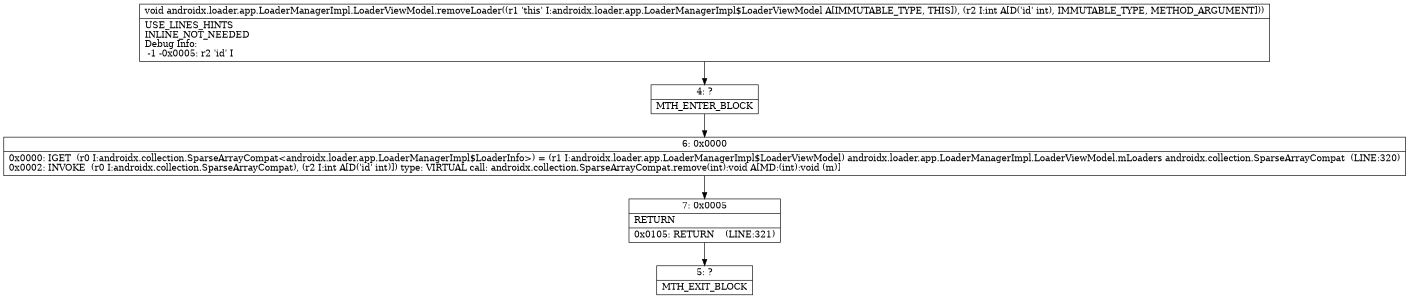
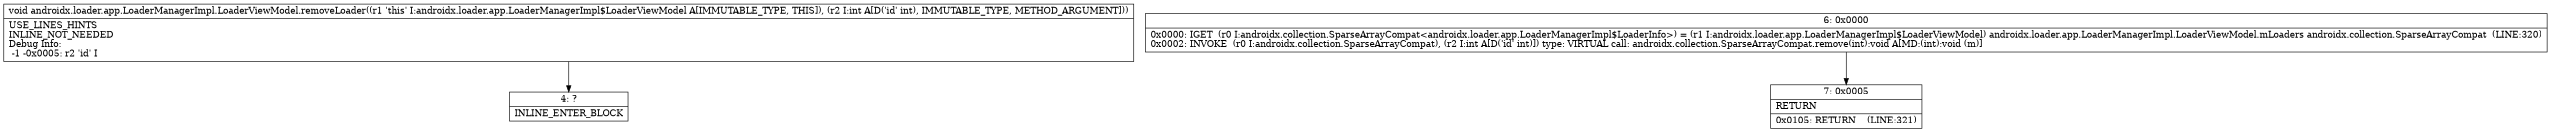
node "4: ?": text "MTH_ENTER_BLOCK" -> "INLINE_ENTER_BLOCK"
edge "4: ?" -> "6: 0x0000": removed
node "5: ?": removed
